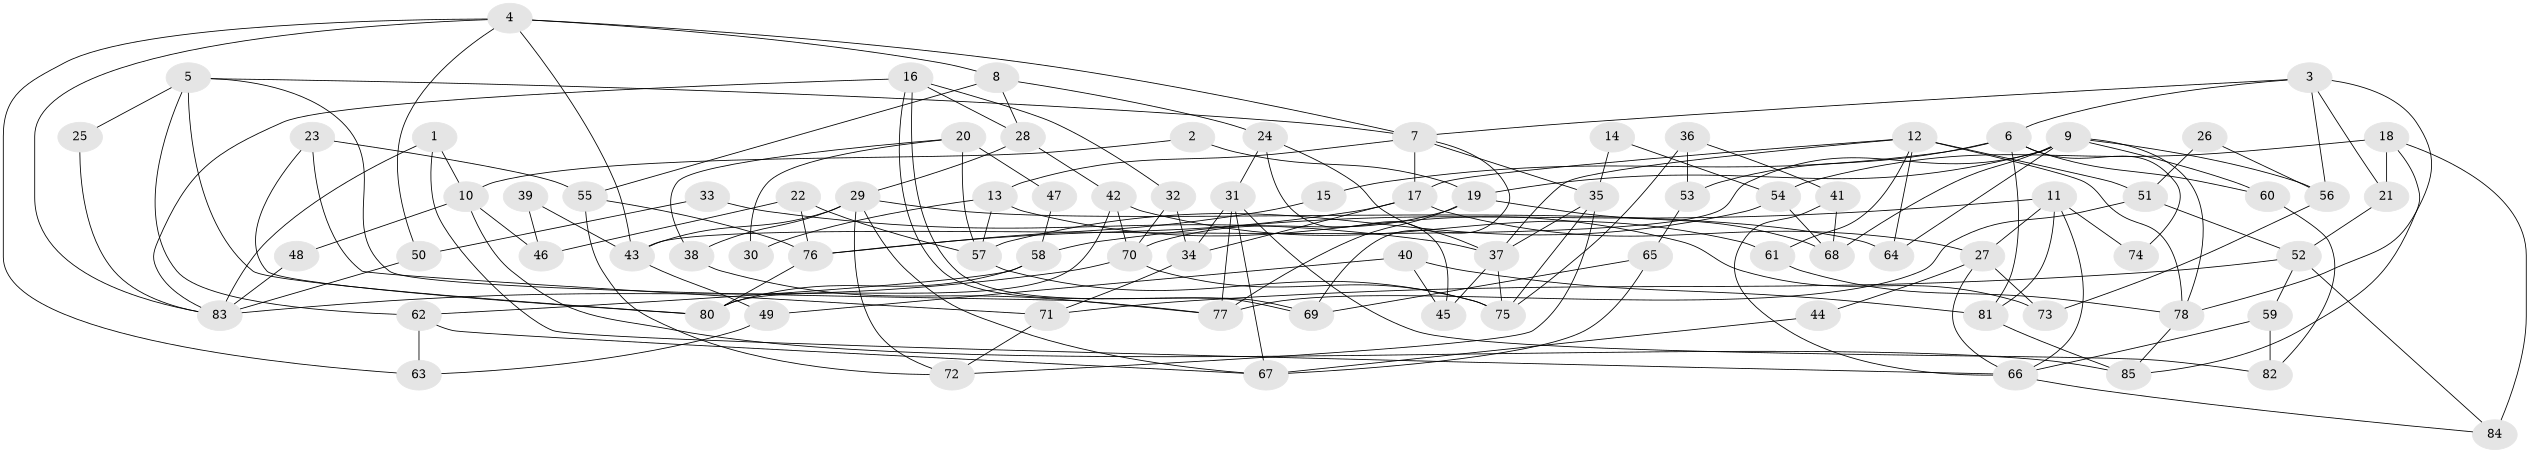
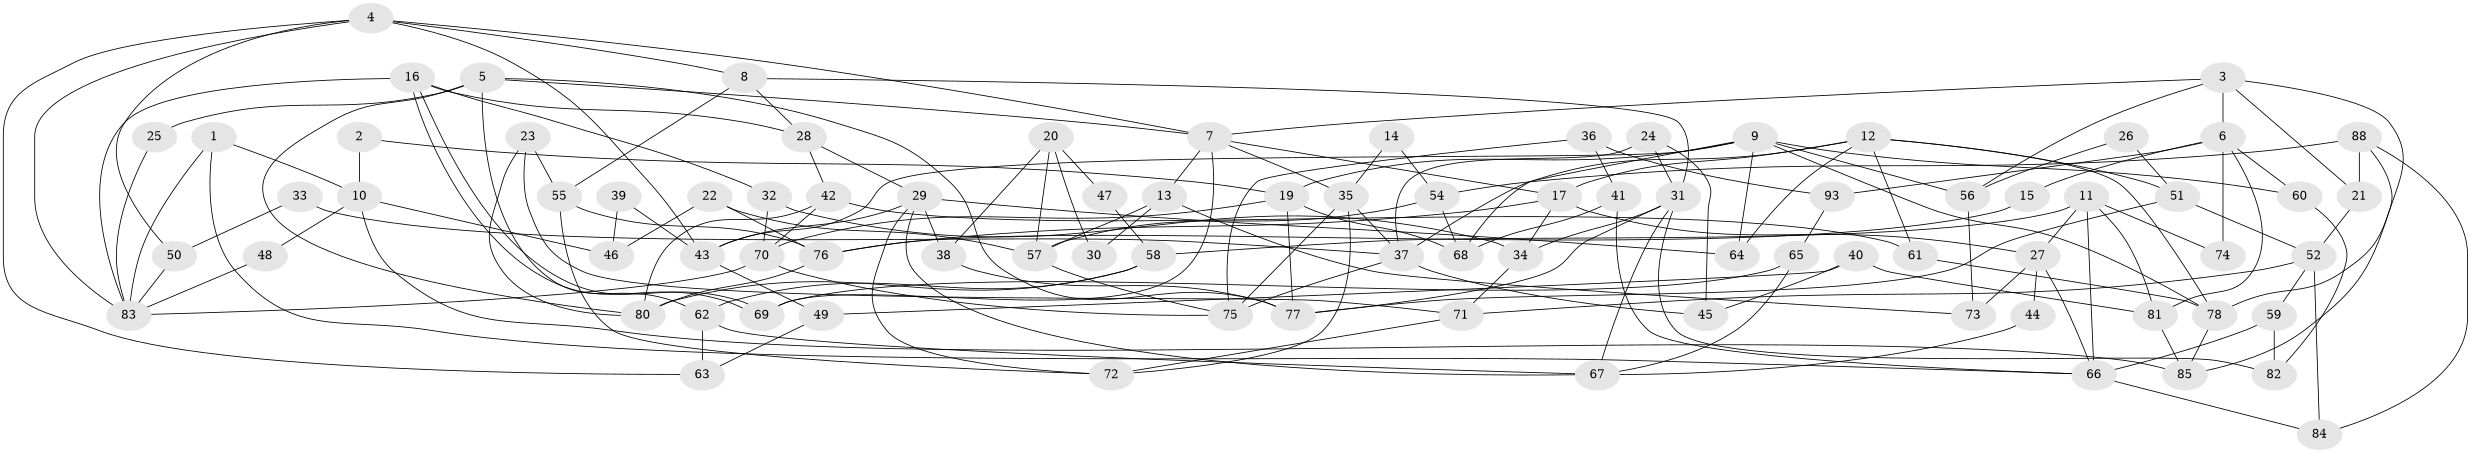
edge "8" -- "24": now "8" -- "31"
node "18": label "18" -> "88"
node "53": label "53" -> "93"
